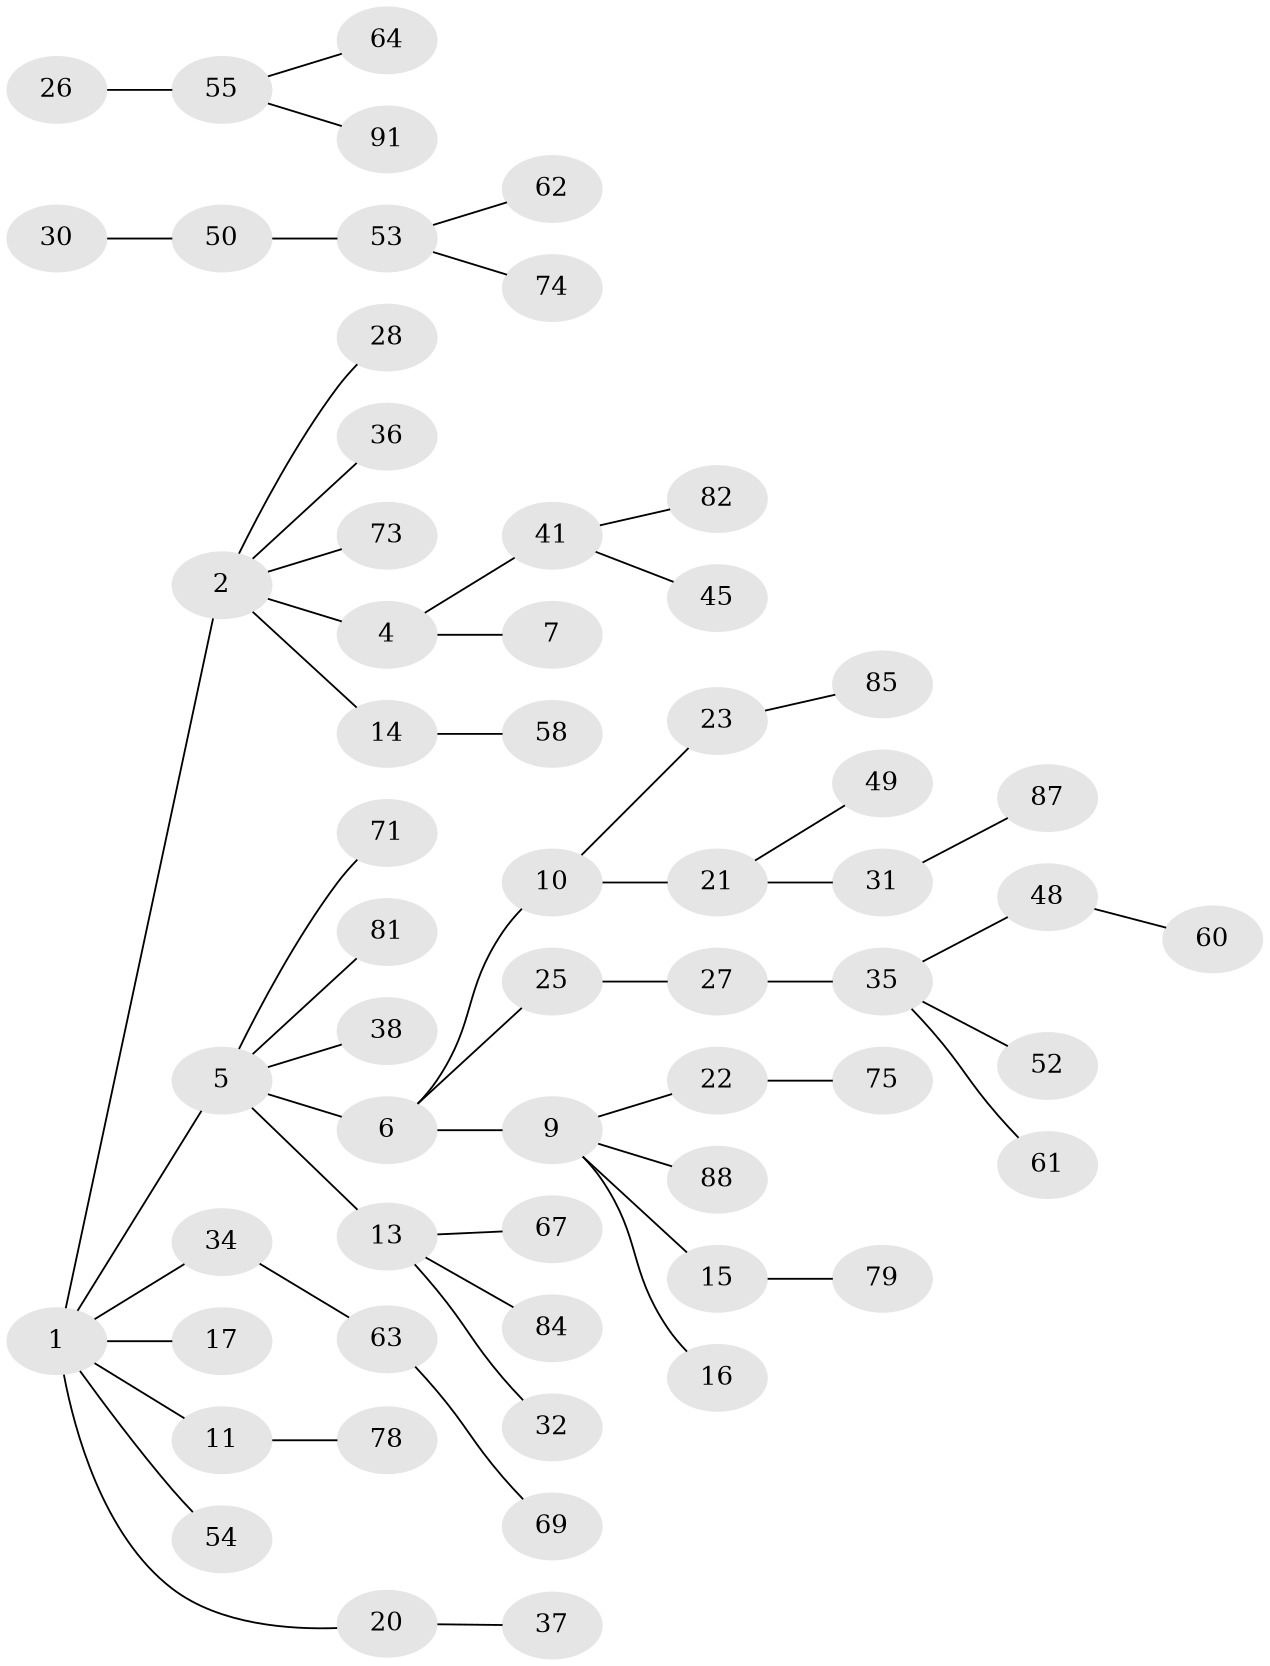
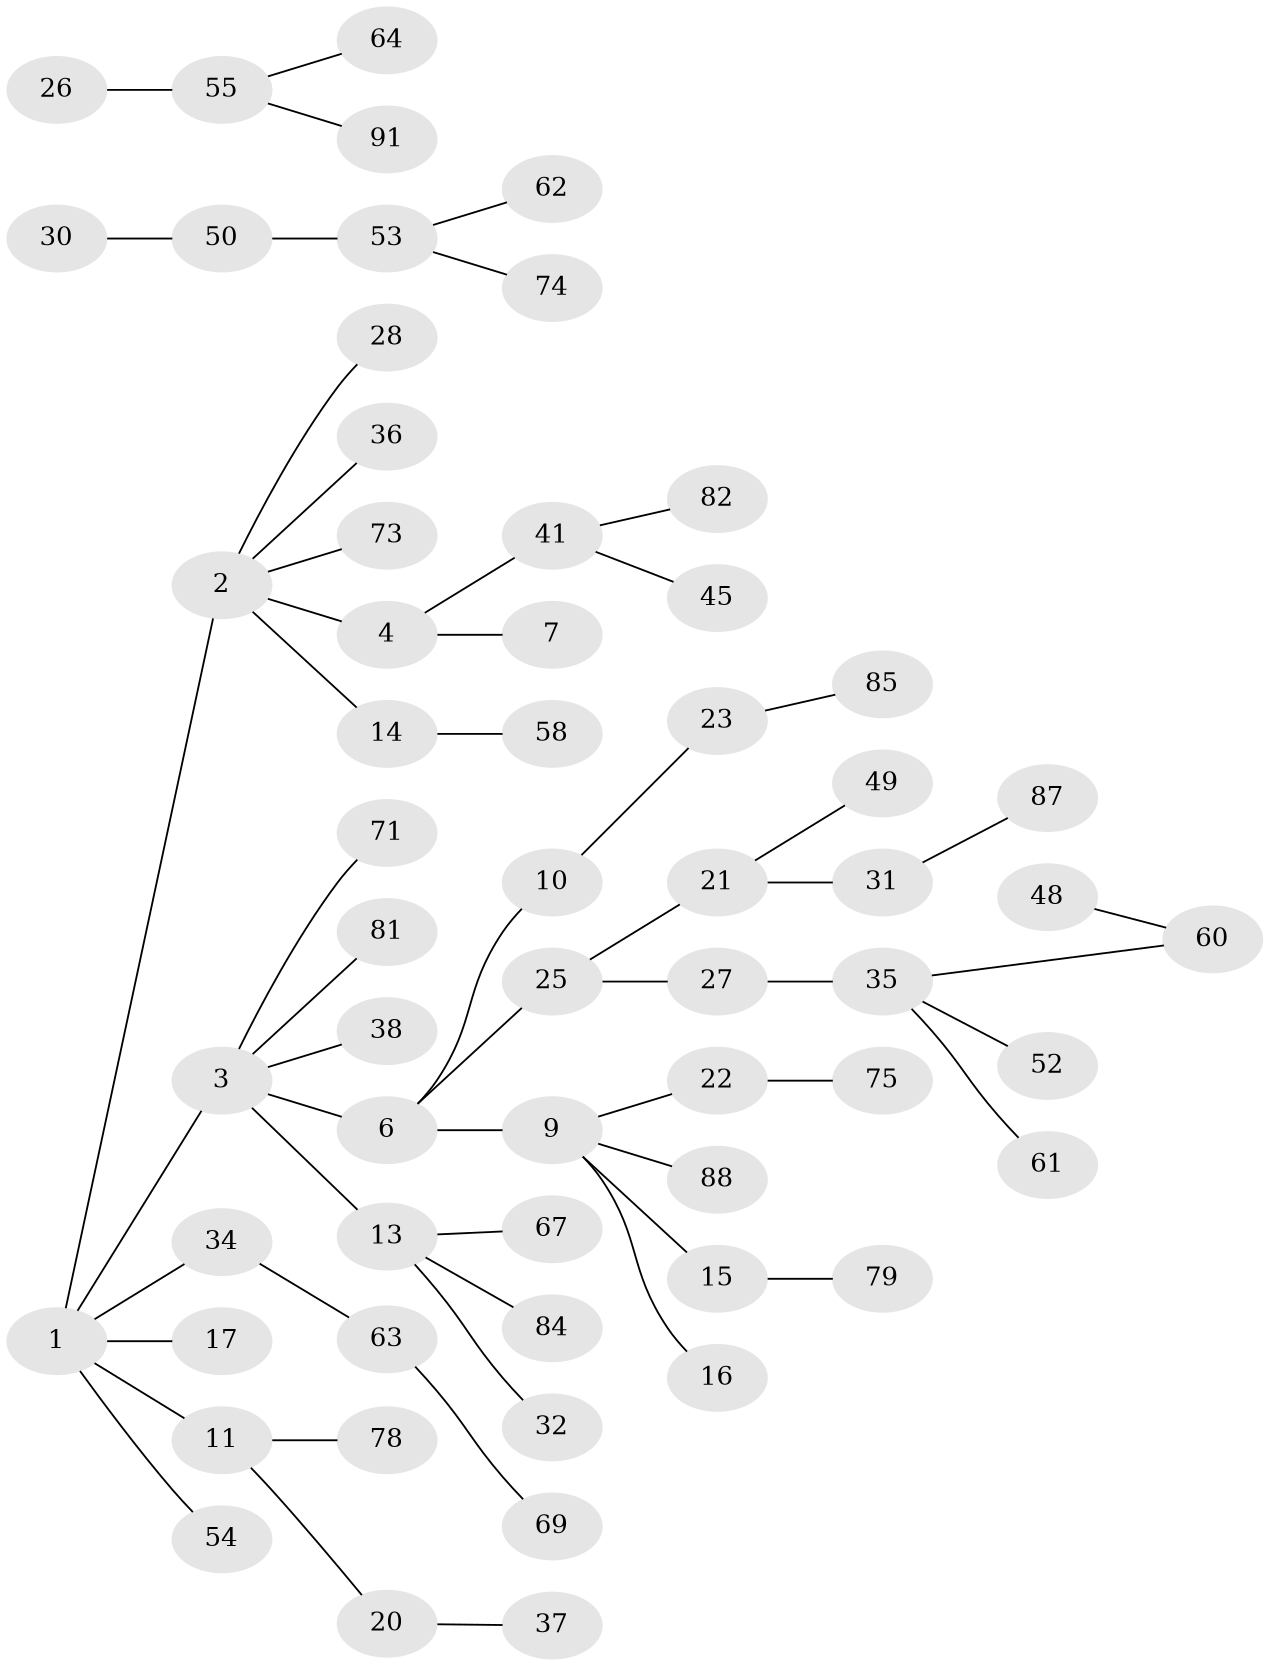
edge "10" -- "21": now "25" -- "21"
edge "48" -- "35": now "60" -- "35"
node "5": label "5" -> "3"
edge "1" -- "20": now "11" -- "20"
